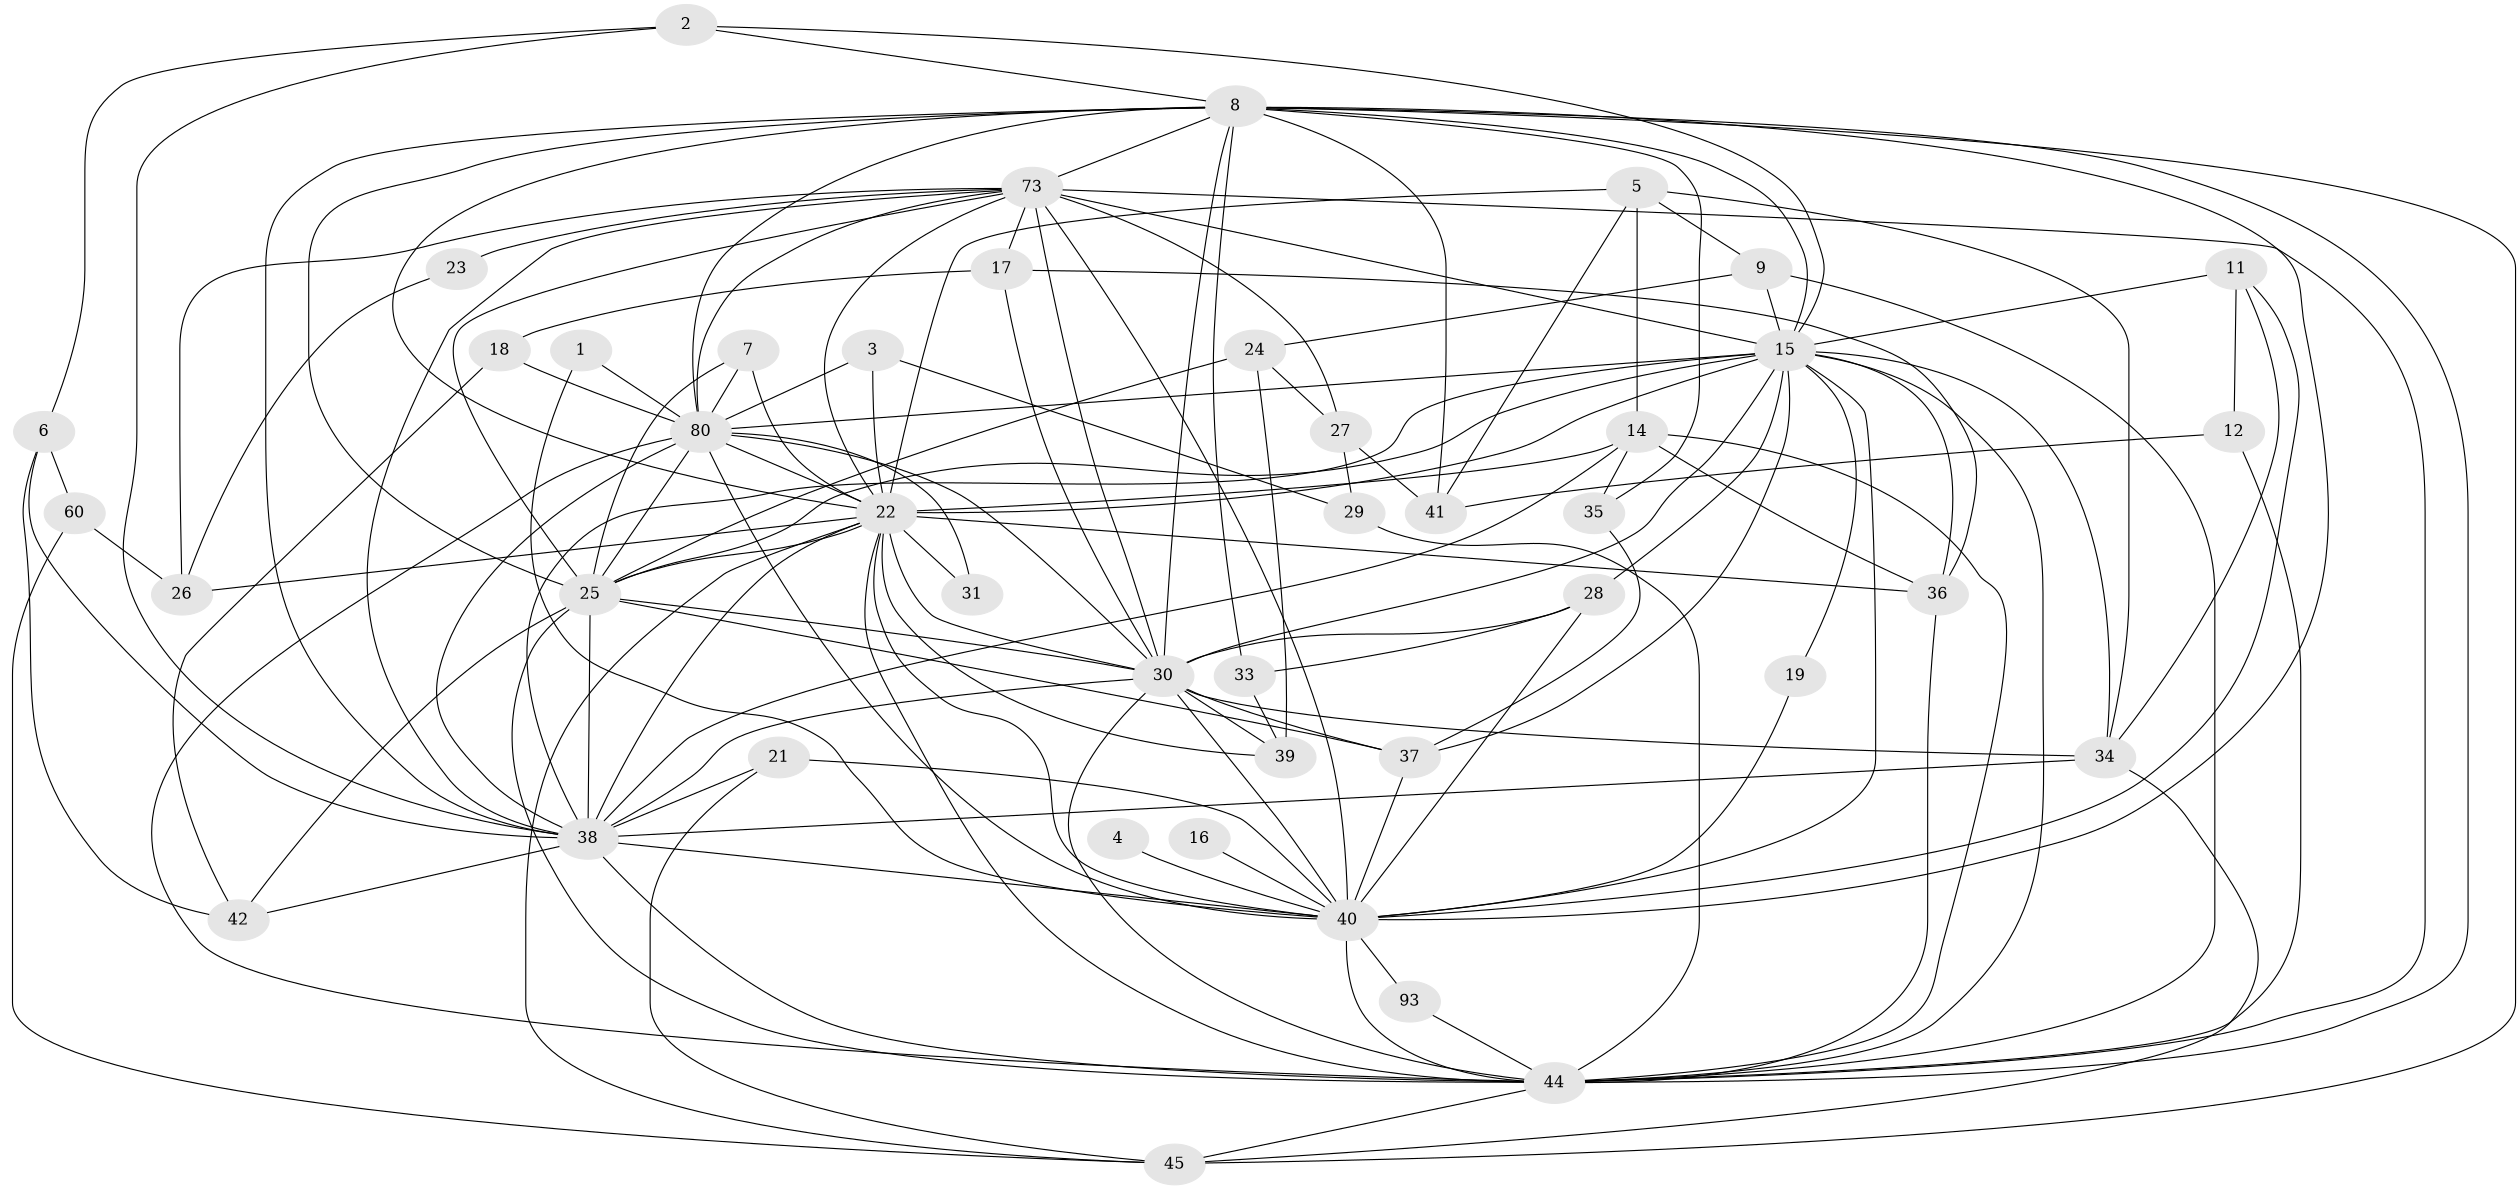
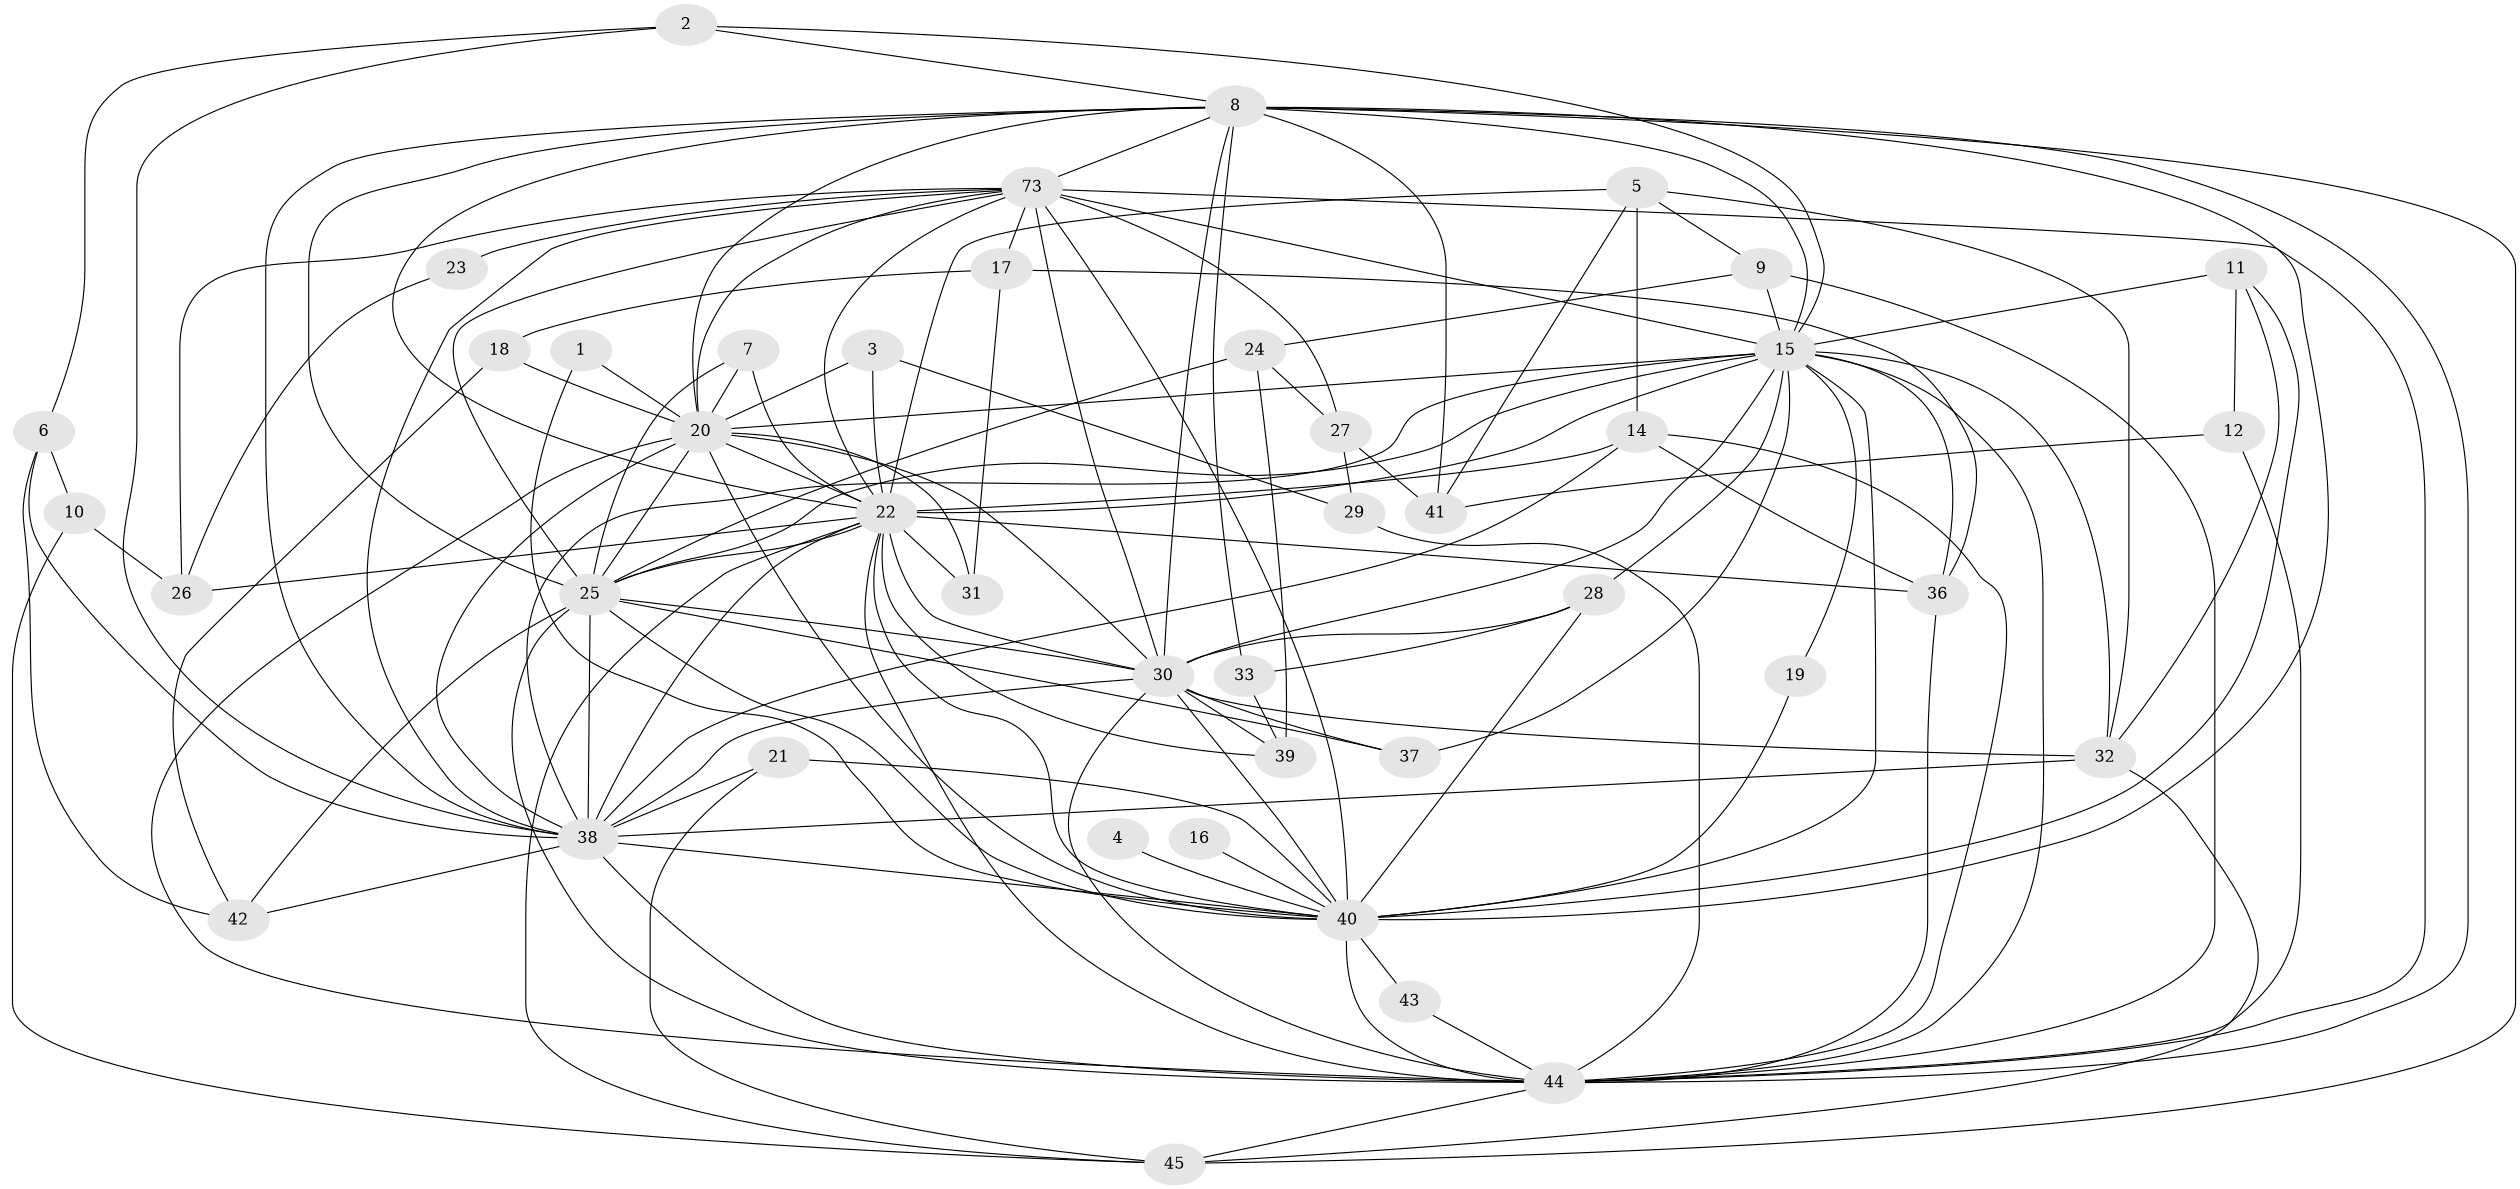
node "80": label "80" -> "20"
edge "17" -- "30": now "17" -- "31"
node "60": label "60" -> "10"
node "35": removed
node "34": label "34" -> "32"
edge "37" -- "40": now "25" -- "40"
node "93": label "93" -> "43"
